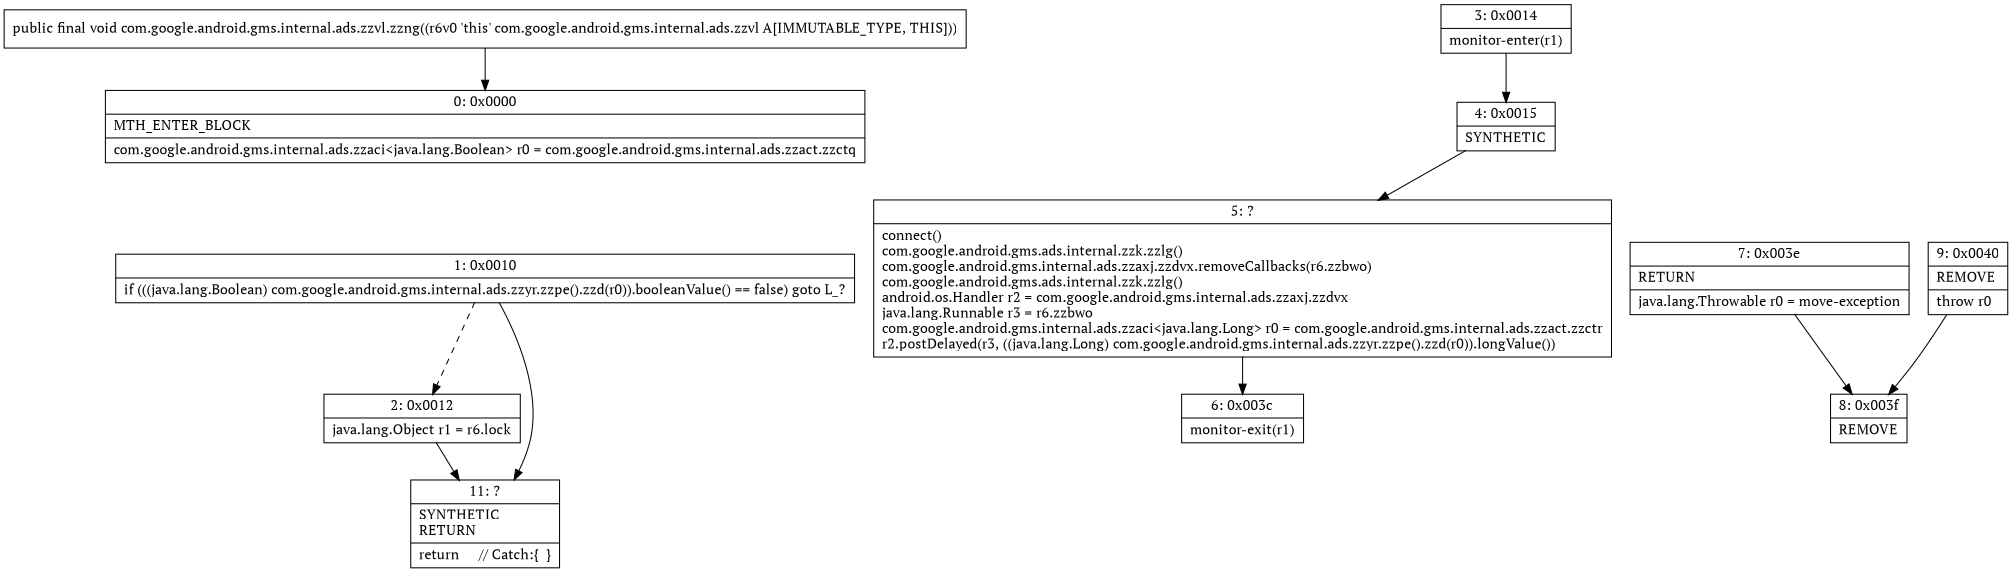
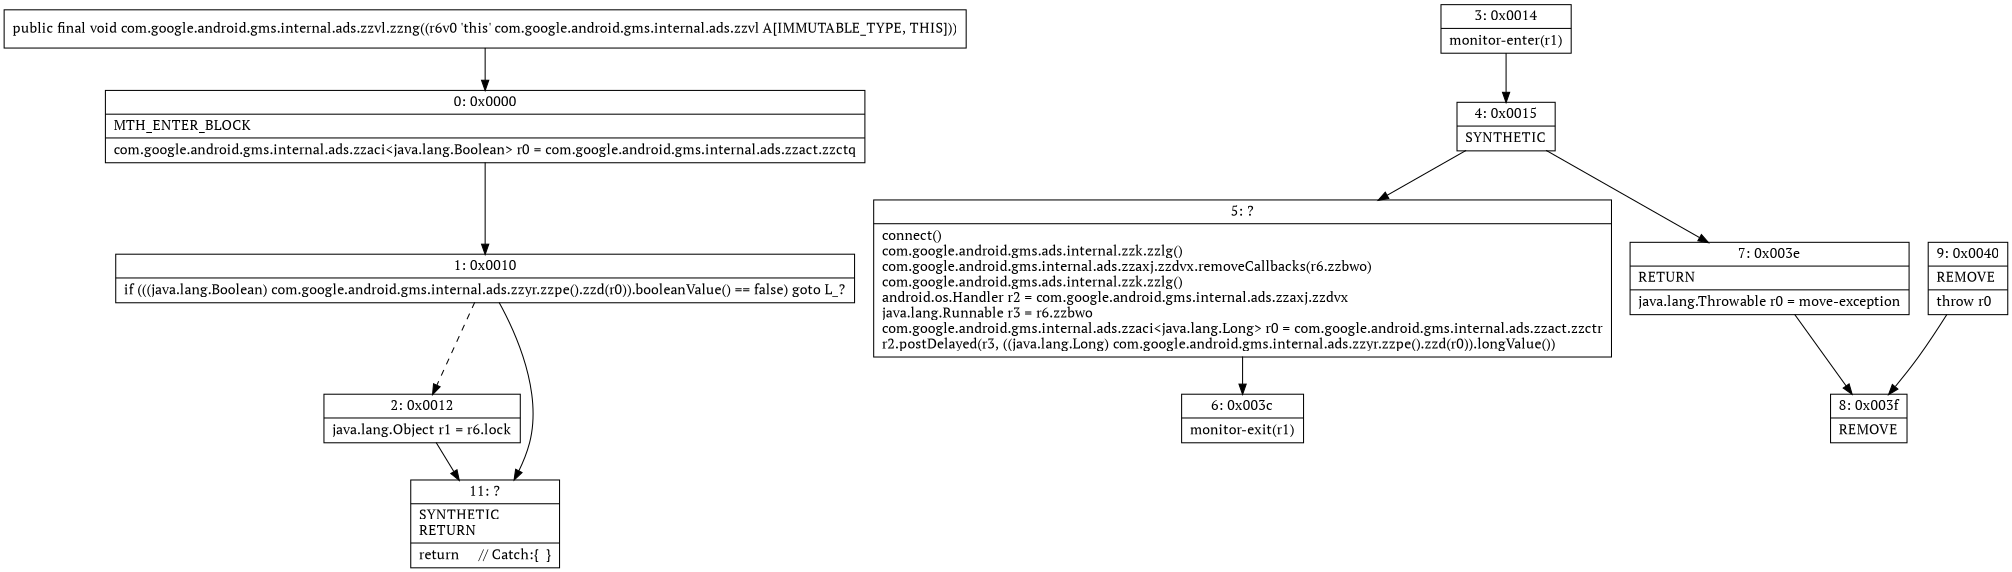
edge "4: 0x0015" -> "7: 0x003e": added
edge "0: 0x0000" -> "1: 0x0010": added
